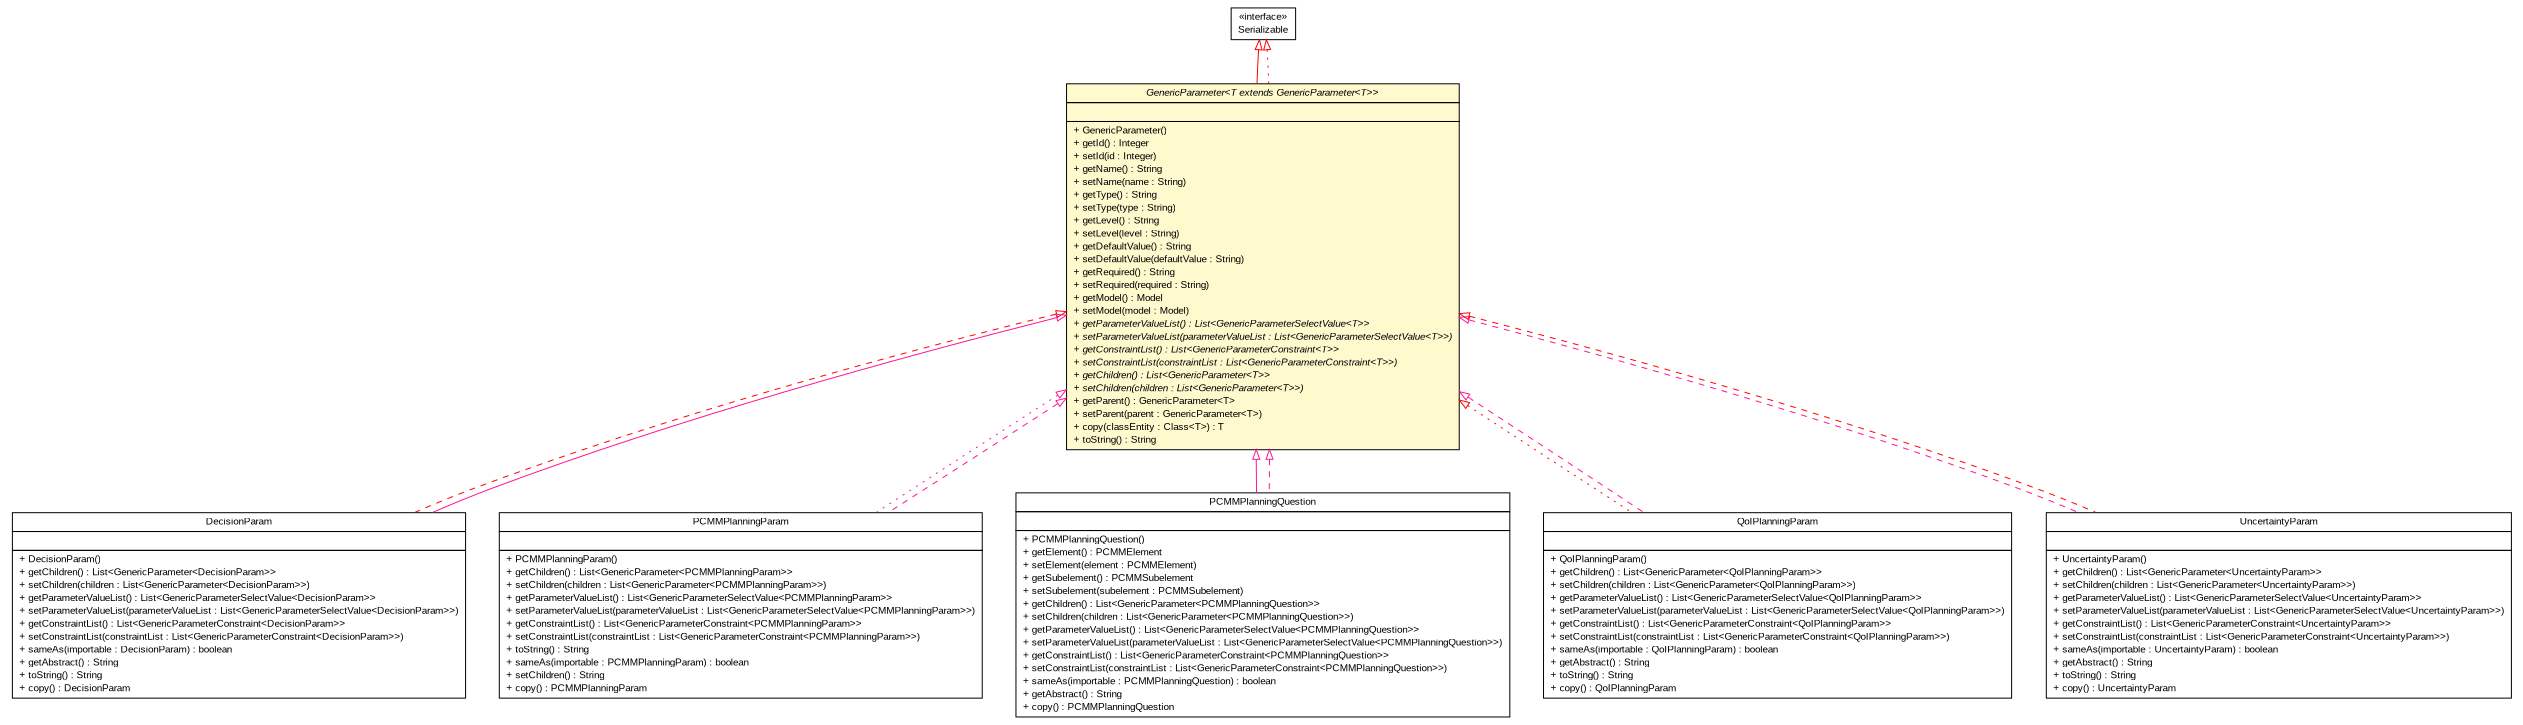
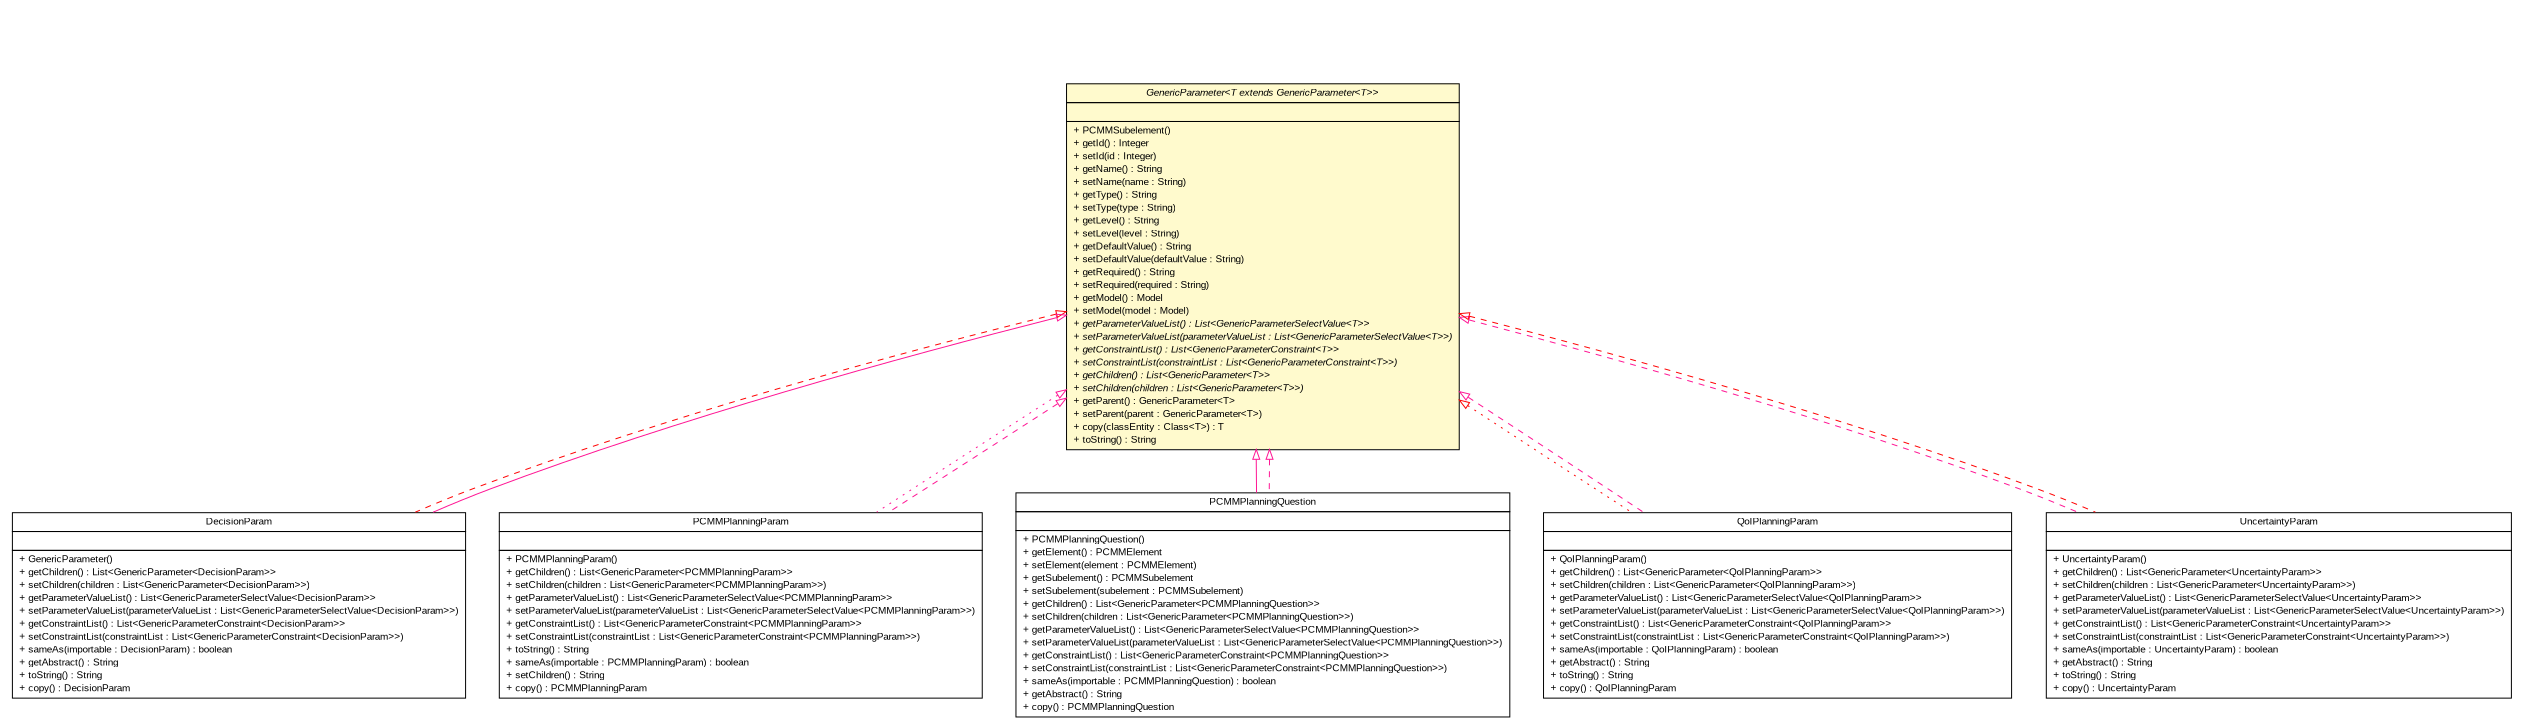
node "Serializable": removed
node "GenericParameter<T extends GenericParameter<T>>": text "+ GenericParameter()" -> "+ PCMMSubelement()"
node "DecisionParam": text "+ DecisionParam()" -> "+ GenericParameter()"
